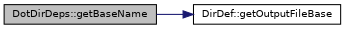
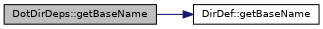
node "DirDef::getOutputFileBase": label "DirDef::getOutputFileBase" -> "DirDef::getBaseName"
